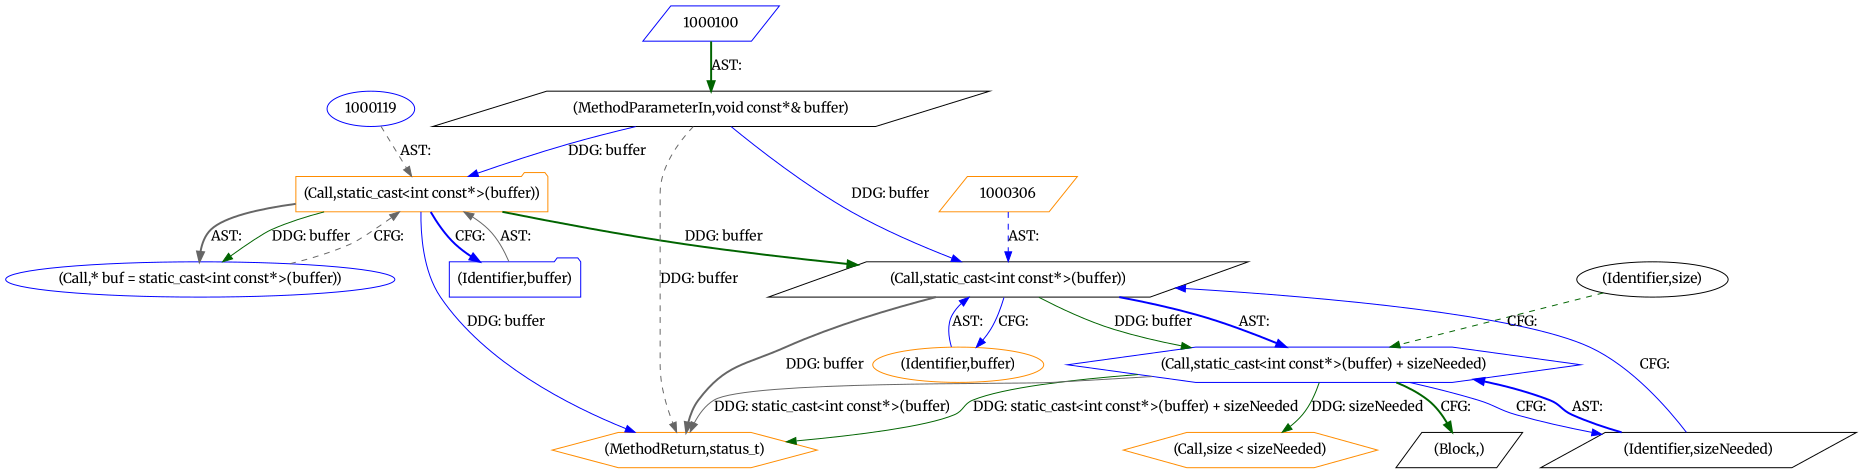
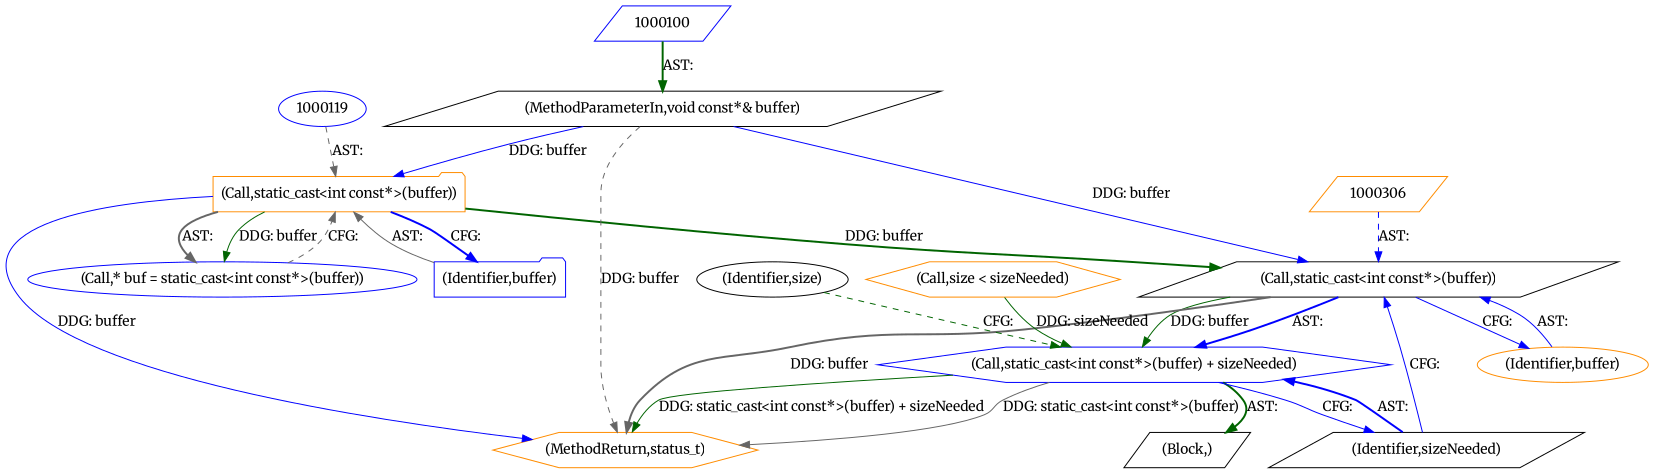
edge "(Call,static_cast<int const*>(buffer) + sizeNeeded)" -> "(Call,size < sizeNeeded)": reversed
edge "(Call,static_cast<int const*>(buffer) + sizeNeeded)" -> "(Block,)": label "CFG: " -> "AST: "
